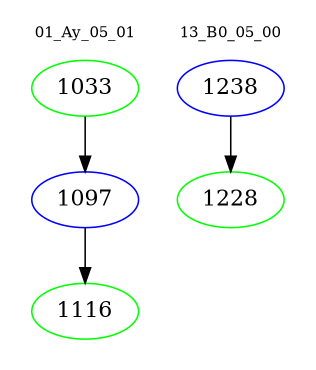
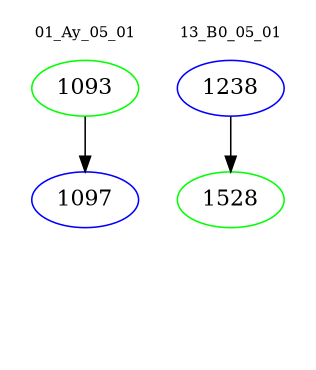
cluster "13_B0_05_00": label "13_B0_05_00" -> "13_B0_05_01"
node "1033": label "1033" -> "1093"
node "1228": label "1228" -> "1528"
node "1116": removed
